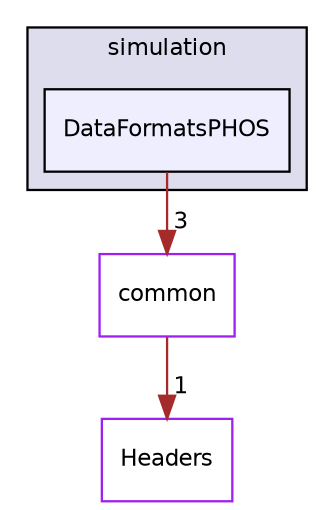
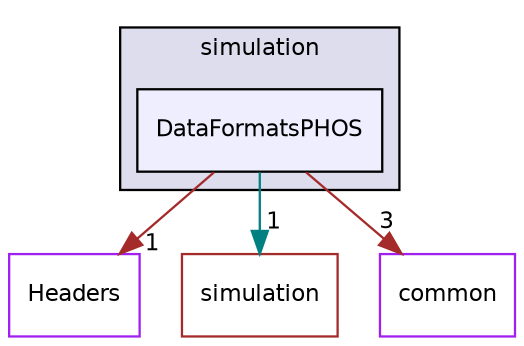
node "simulation": added
edge "common" -> "Headers": now "DataFormatsPHOS" -> "Headers"
